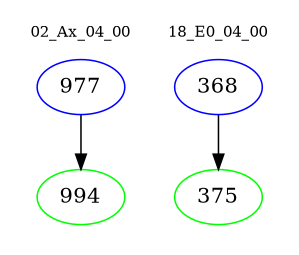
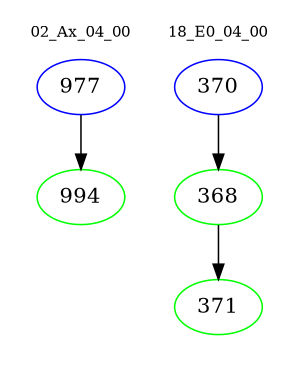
node "370": added
node "368": color blue -> green
node "375": label "375" -> "371"
